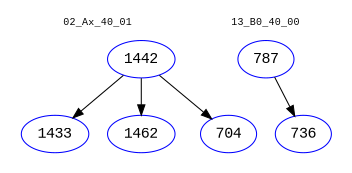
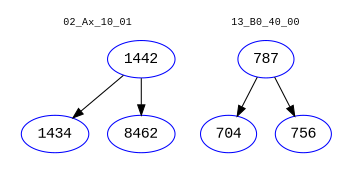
cluster "02_Ax_40_01": label "02_Ax_40_01" -> "02_Ax_10_01"
edge "1442" -> "704": now "787" -> "704"
node "1433": label "1433" -> "1434"
node "1462": label "1462" -> "8462"
node "736": label "736" -> "756"
